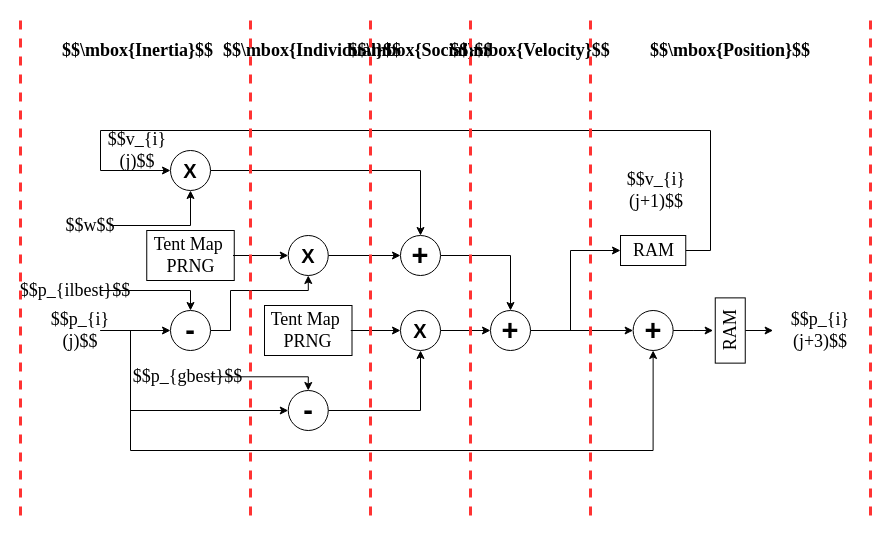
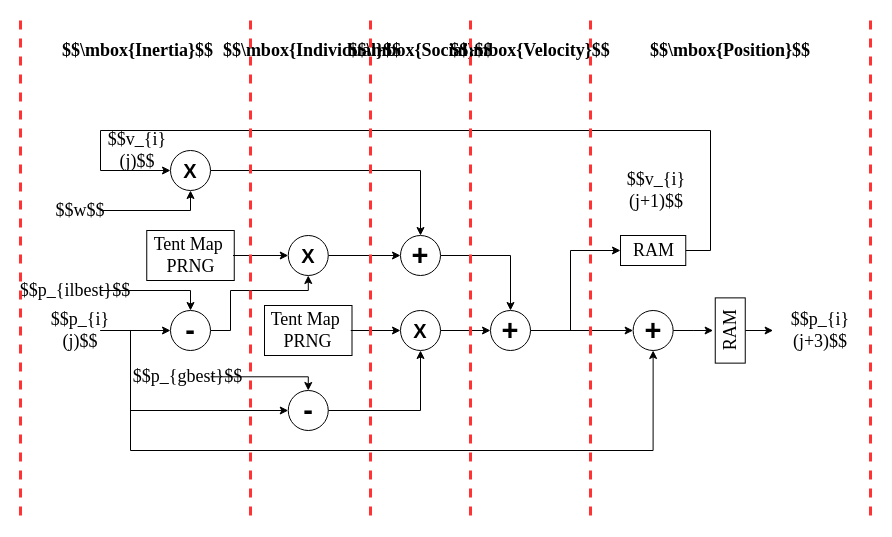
node "$$w$$": moved (91, 226) -> (81, 211)
